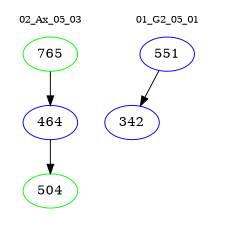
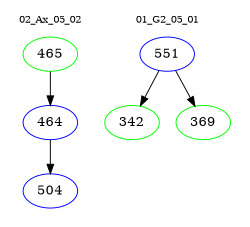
cluster "02_Ax_05_03": label "02_Ax_05_03" -> "02_Ax_05_02"
node "765": label "765" -> "465"
node "342": color blue -> green
node "369": added
node "504": color green -> blue
